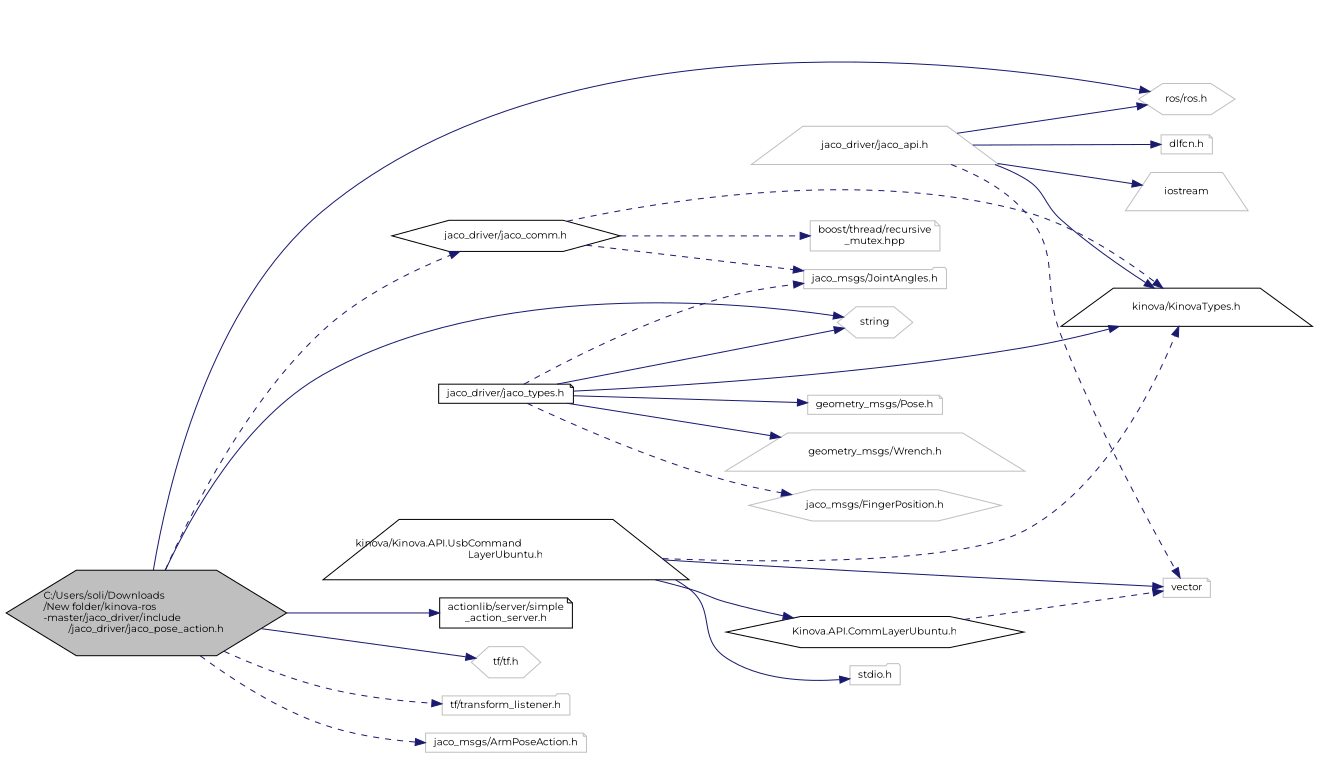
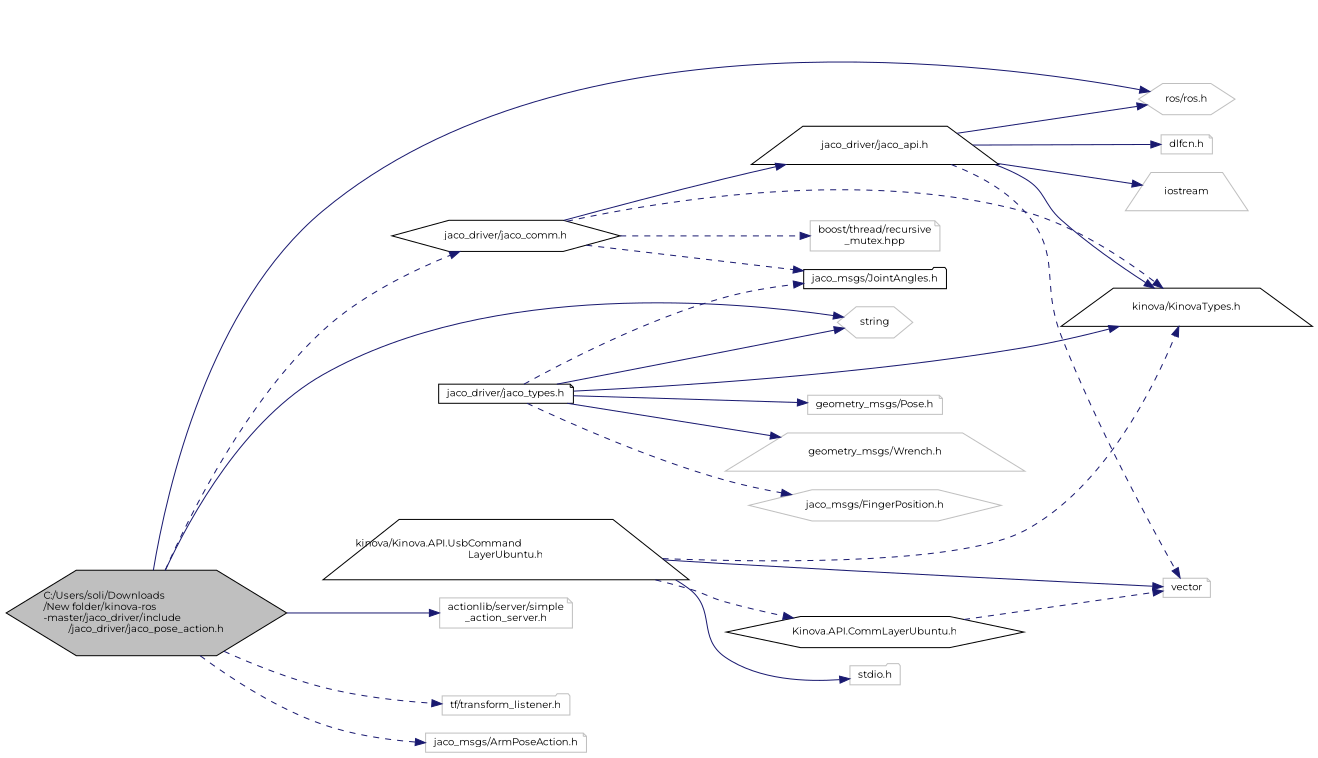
node "jaco_driver/jaco_api.h": color grey75 -> black
edge "jaco_driver/jaco_comm.h" -> "jaco_driver/jaco_api.h": added
node "jaco_msgs/JointAngles.h": color grey75 -> black
edge "kinova/Kinova.API.UsbCommand LayerUbuntu.h" -> "Kinova.API.CommLayerUbuntu.h": style solid -> dashed
node "actionlib/server/simple _action_server.h": color black -> grey75
node "tf/tf.h": removed
